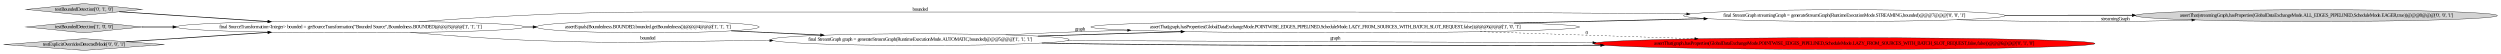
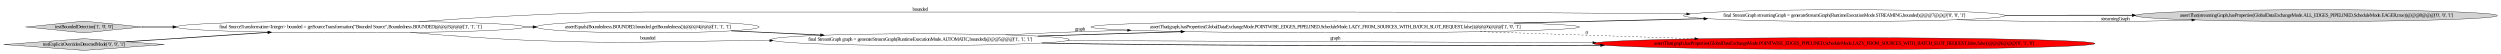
node "testBoundedDetection['0', '1', '0']": removed
